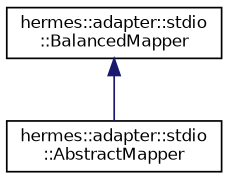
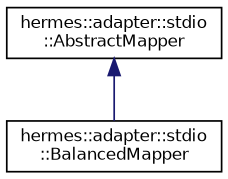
edge "hermes::adapter::stdio ::AbstractMapper" -> "hermes::adapter::stdio ::BalancedMapper": reversed
